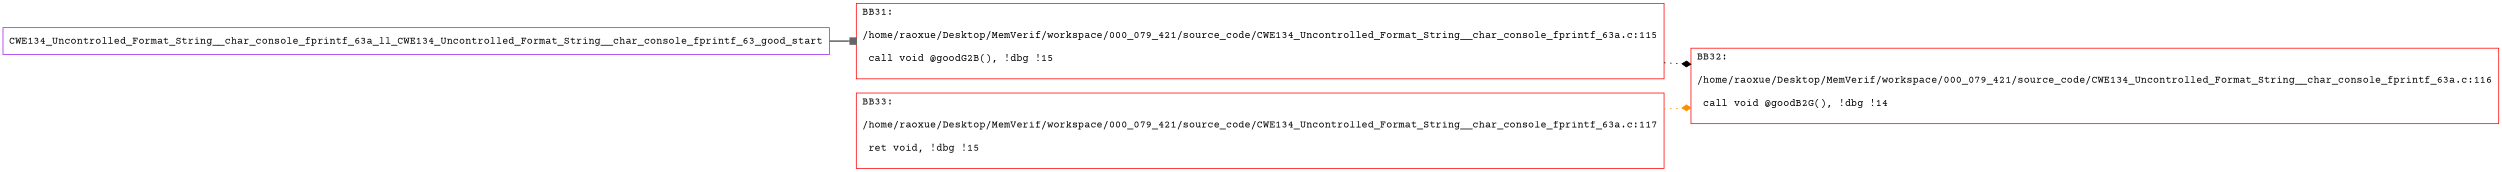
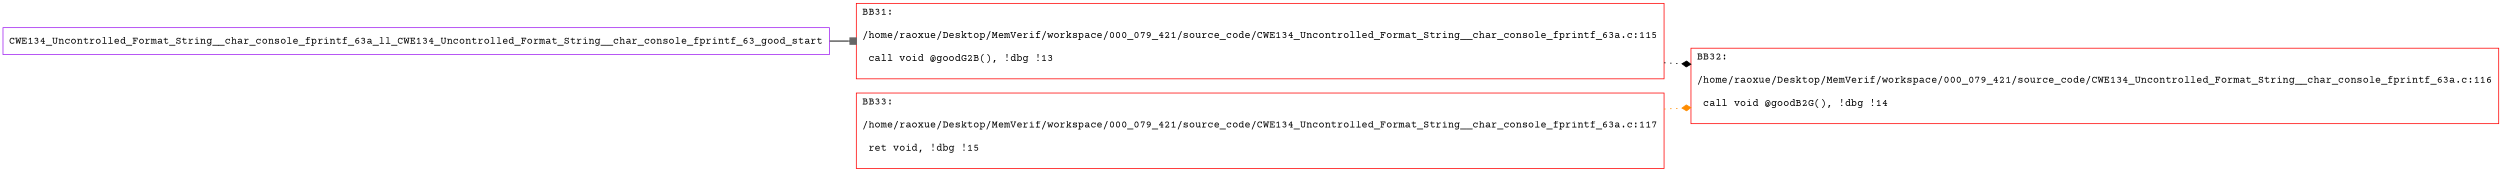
node "BB31:": text "call void @goodG2B(), !dbg !15" -> "call void @goodG2B(), !dbg !13"
